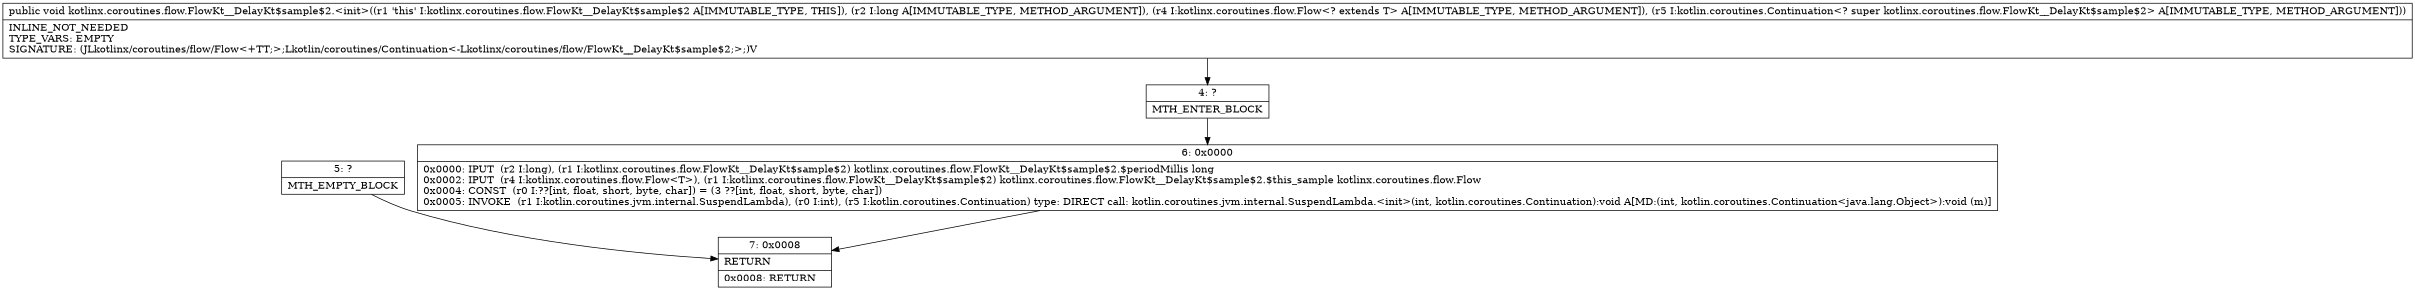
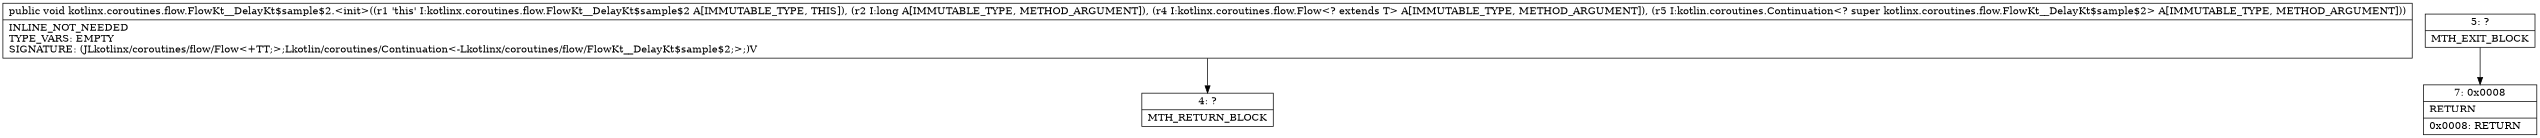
node "4: ?": text "MTH_ENTER_BLOCK" -> "MTH_RETURN_BLOCK"
node "6: 0x0000": removed
node "5: ?": text "MTH_EMPTY_BLOCK" -> "MTH_EXIT_BLOCK"
